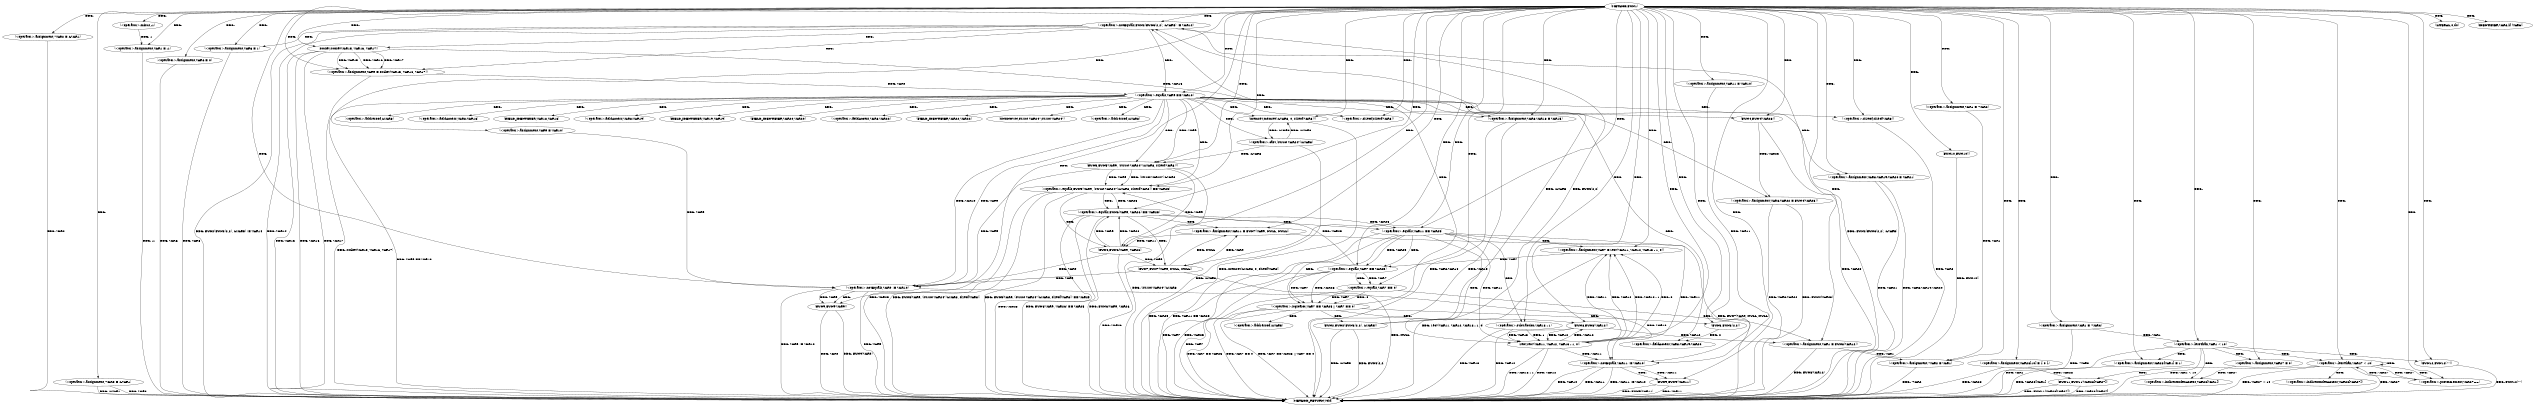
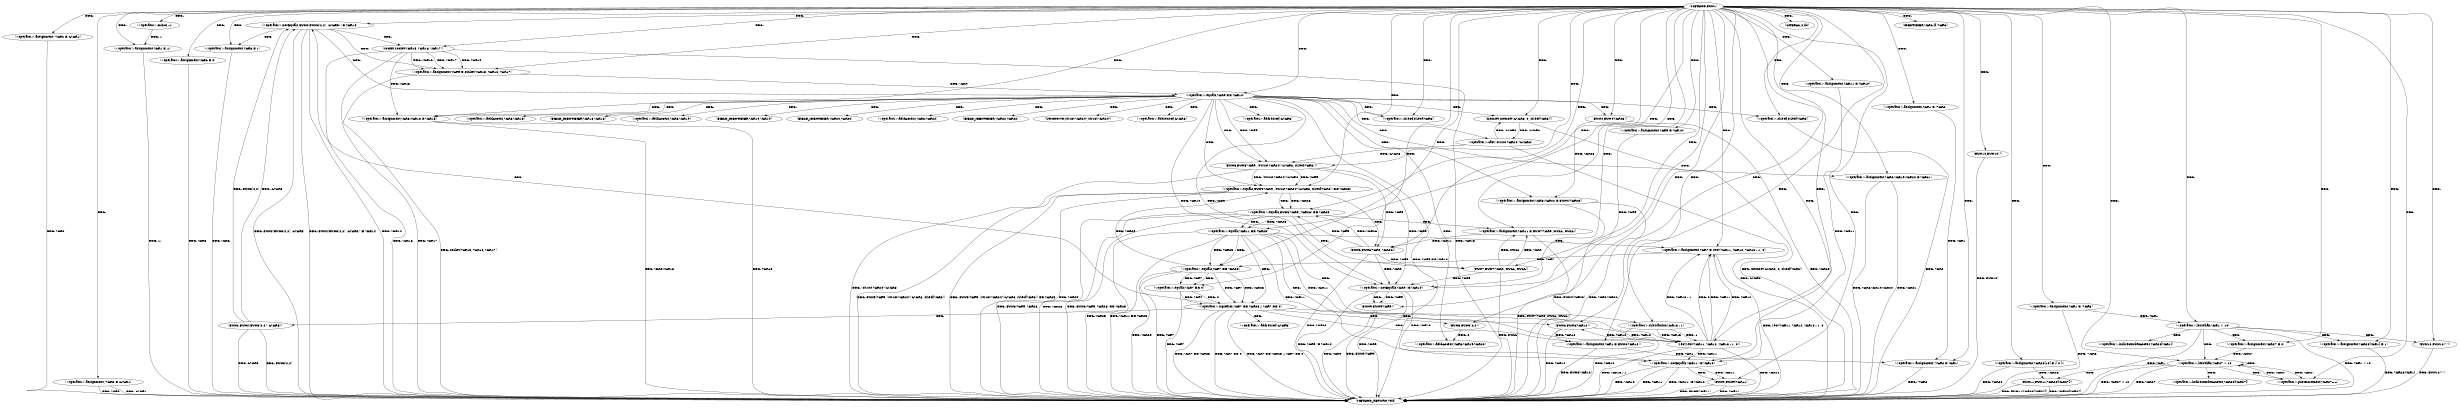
edge "(<operator>.equals,VAR7 == 0)" -> "(<operator>.assignment,VAR1 = FUN8(VAR12))": now "(<operator>.logicalOr,VAR7 == VAR25 || VAR7 == 0)" -> "(<operator>.assignment,VAR1 = FUN8(VAR12))"
edge "(<operator>.assignment,VAR27 = 0)" -> "(<operator>.indirectIndexAccess,VAR28[VAR1])": now "(<operator>.assignment,VAR27 = 0)" -> "(<operator>.lessThan,VAR27 < 10)"
